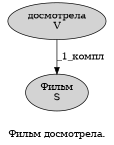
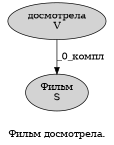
edge "досмотрела V" -> "Фильм S": label "_1_компл" -> "_0_компл"
